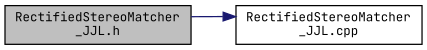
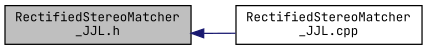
edge "RectifiedStereoMatcher _JJL.h" -> "RectifiedStereoMatcher _JJL.cpp": reversed
